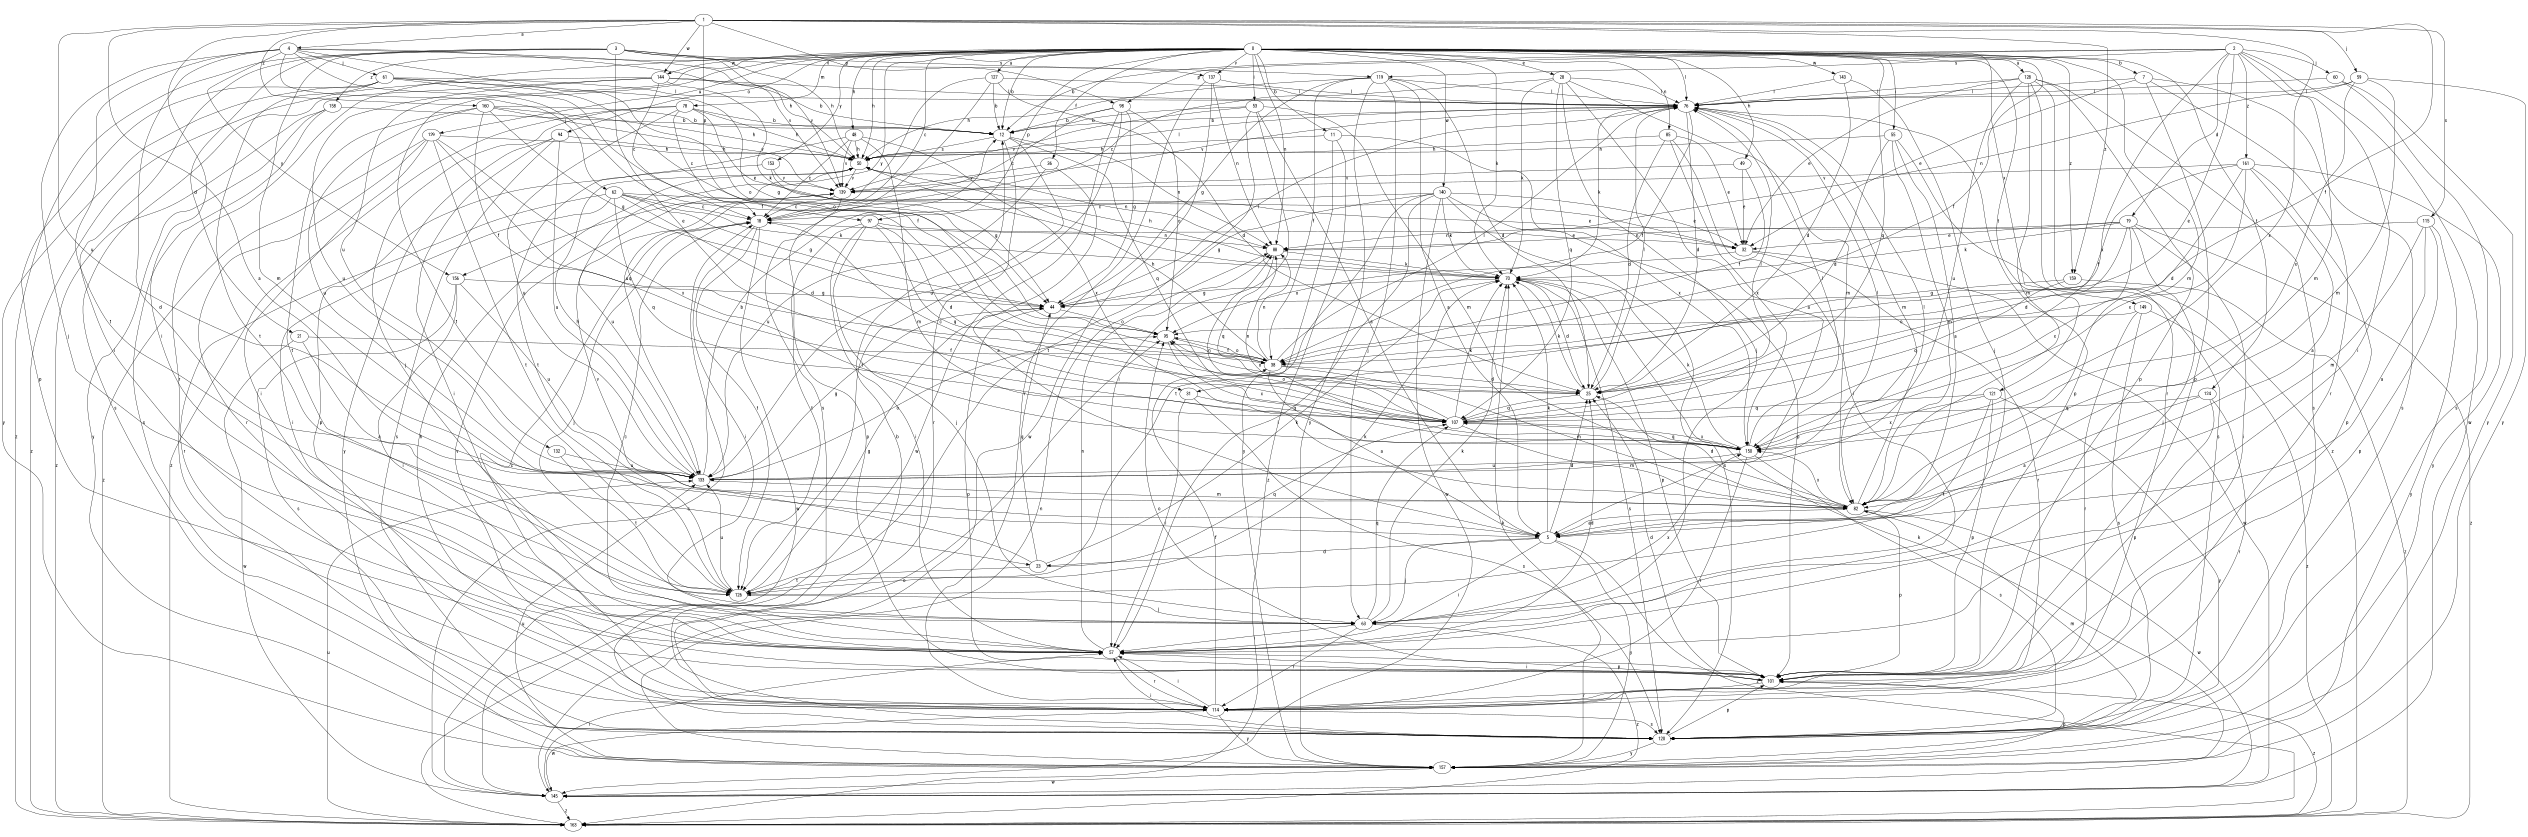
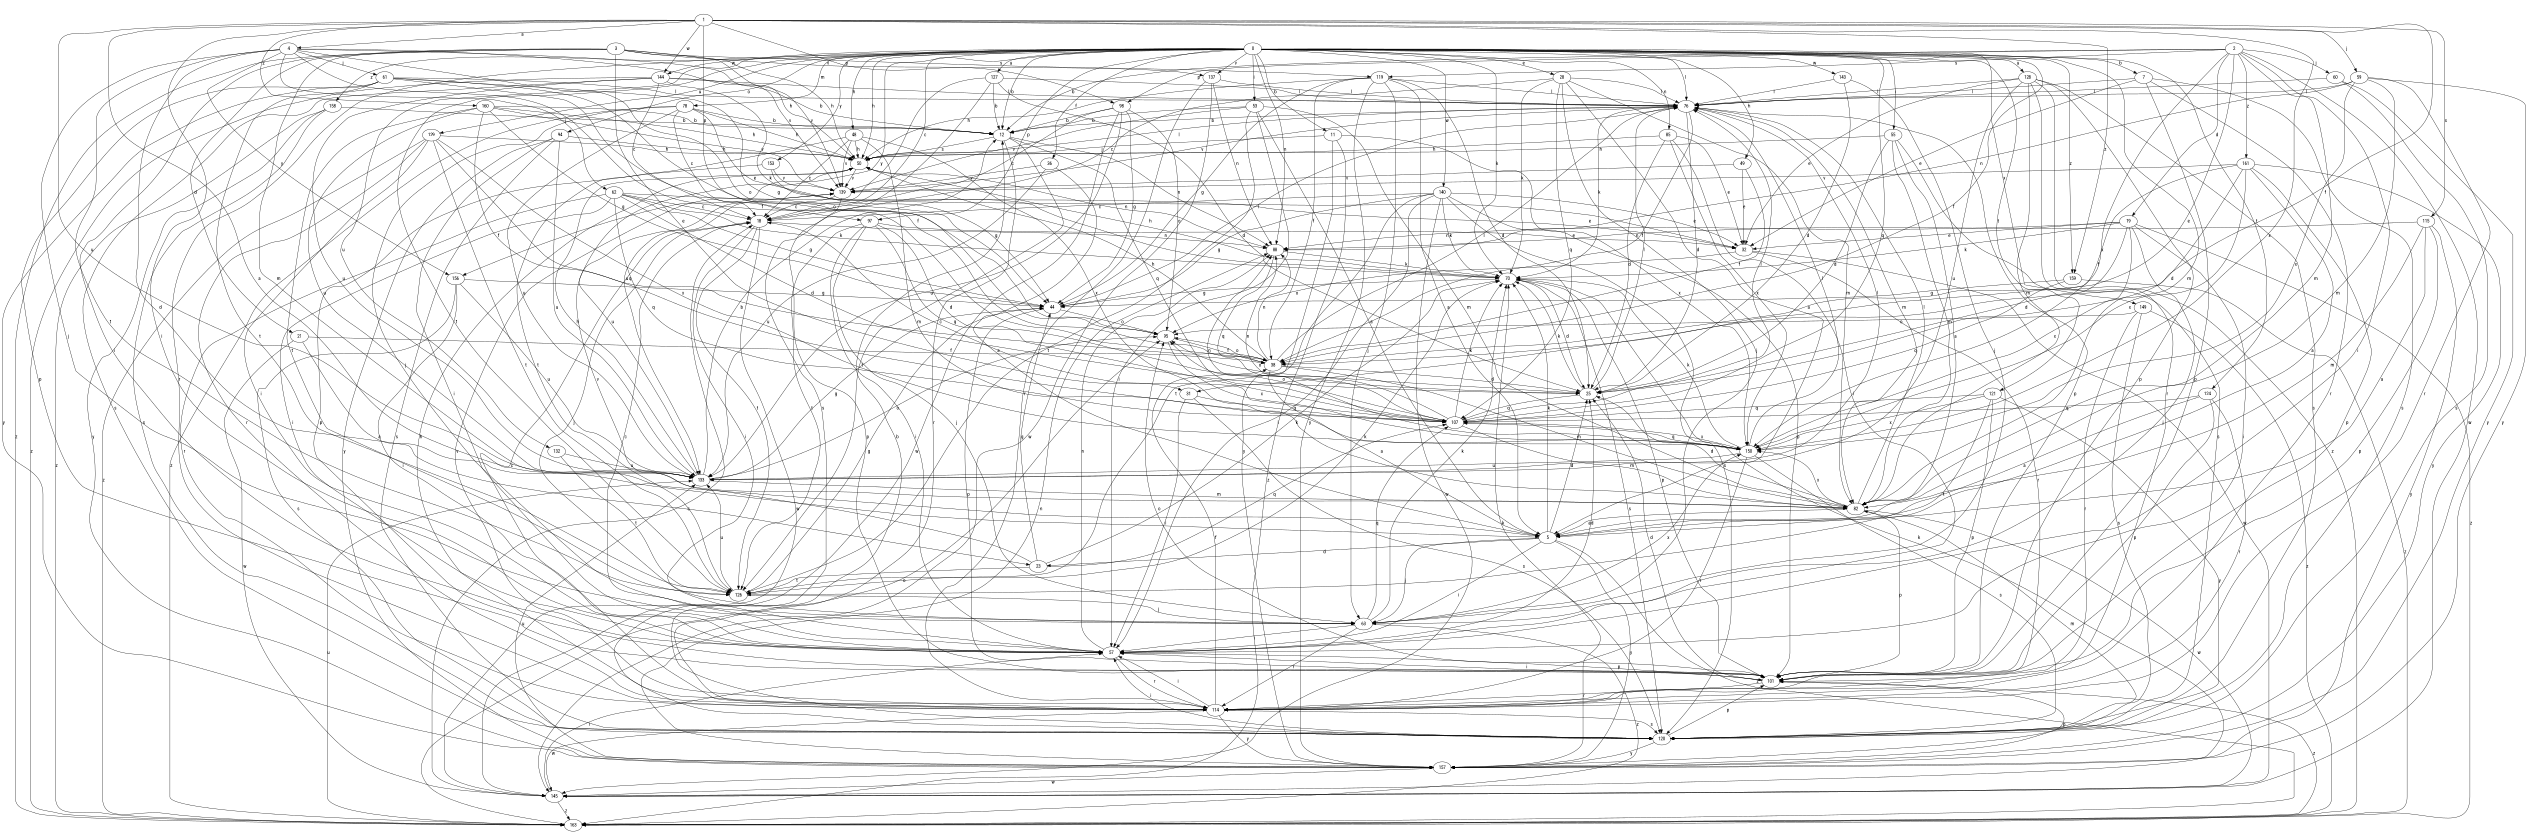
edge "11" -> "50": label "h" -> "j"
edge "59" -> "114": added, label "r"
